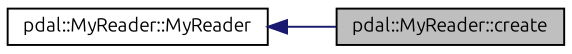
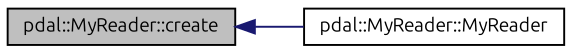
edge "pdal::MyReader::create" -> "pdal::MyReader::MyReader": reversed
